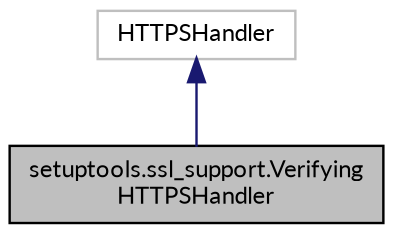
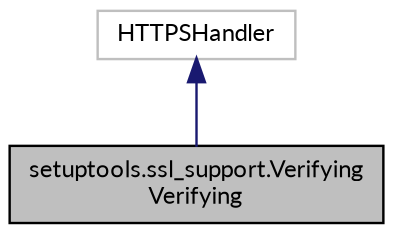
node "setuptools.ssl_support.Verifying HTTPSHandler": label "setuptools.ssl_support.Verifying HTTPSHandler" -> "setuptools.ssl_support.Verifying Verifying"
